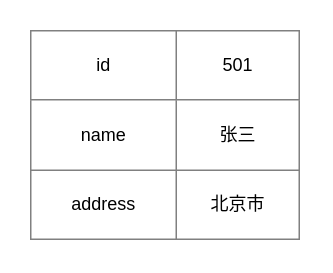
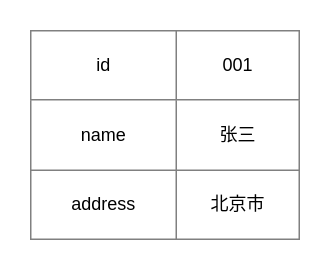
node "id 501 name 张三 address 北京市": label "id 501 name 张三 address 北京市" -> "id 001 name 张三 address 北京市"
